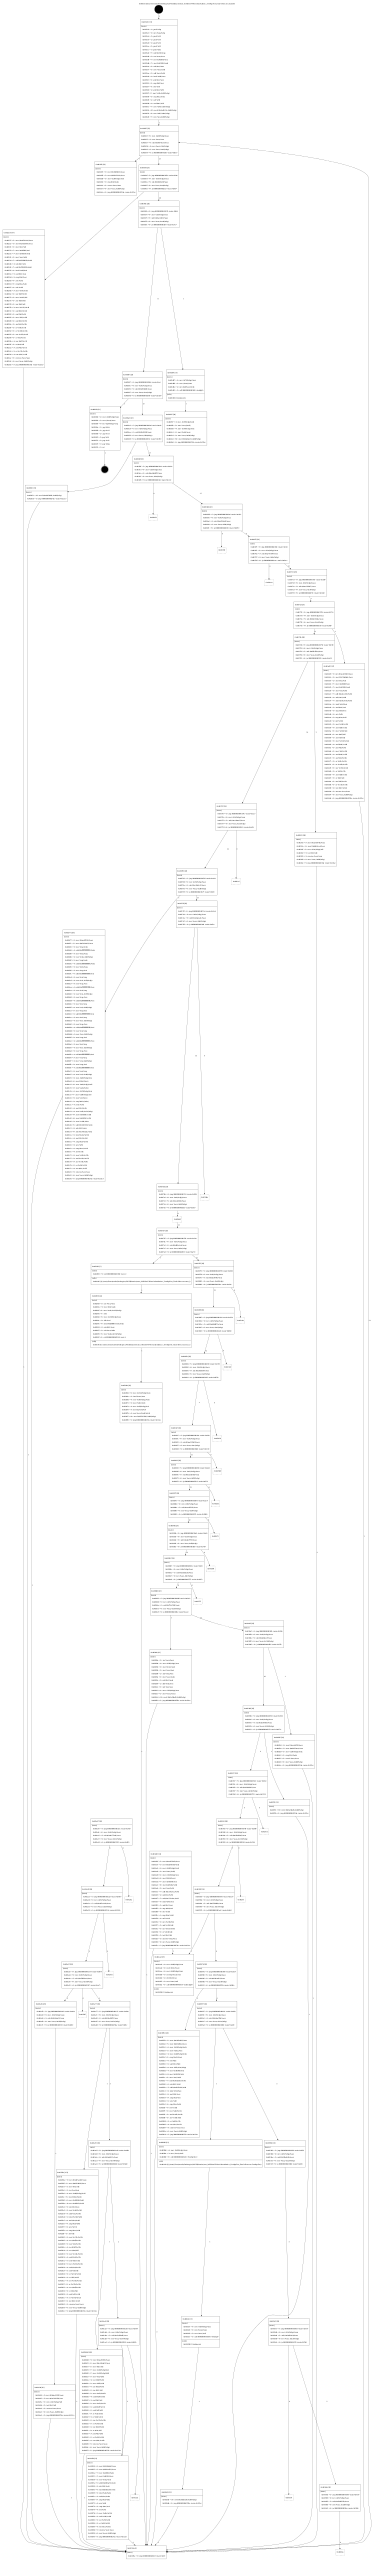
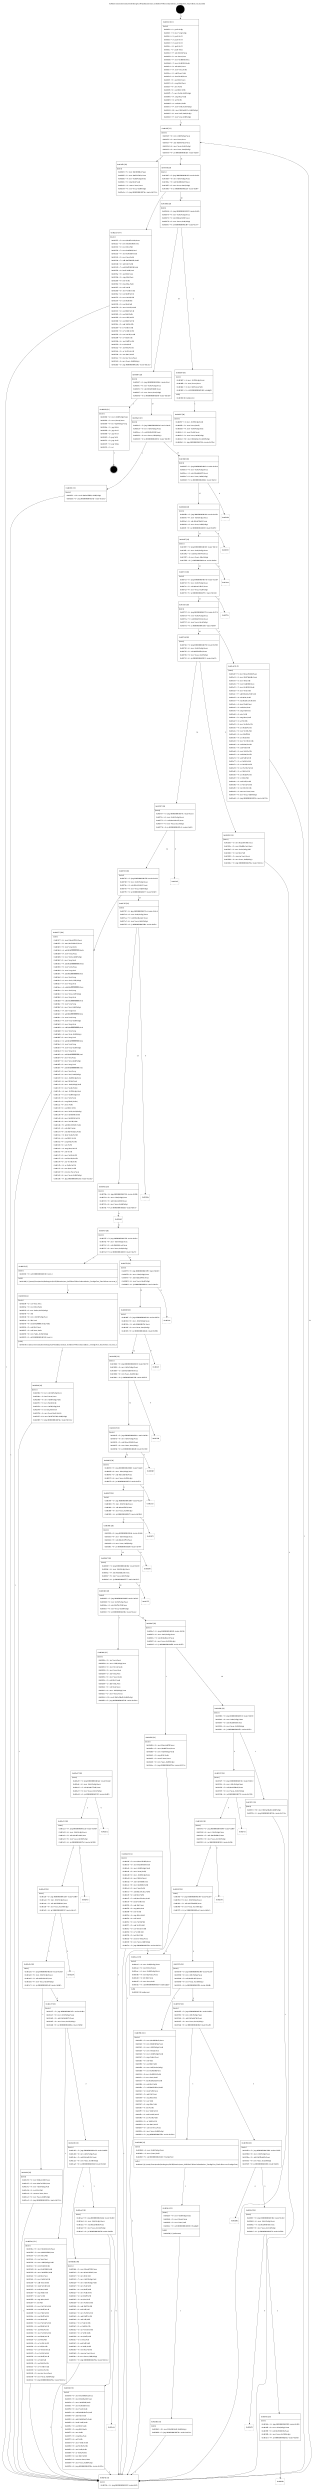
node "0x40279c": added
edge "0x401a3f [28]" -> "0x401a77 [28]": now "0x401a5b [28]" -> "0x401a77 [28]"
node "0x40238b": added
